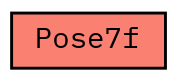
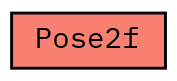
node "Pose7f": label "Pose7f" -> "Pose2f"
